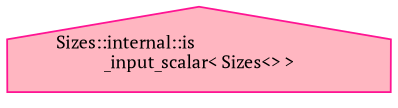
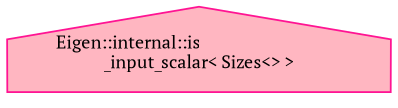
node "Sizes::internal::is _input_scalar< Sizes<> >": label "Sizes::internal::is _input_scalar< Sizes<> >" -> "Eigen::internal::is _input_scalar< Sizes<> >"
